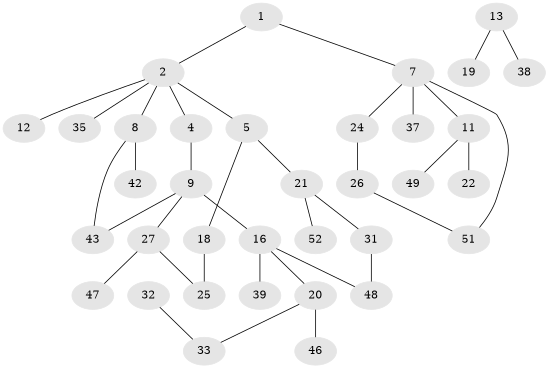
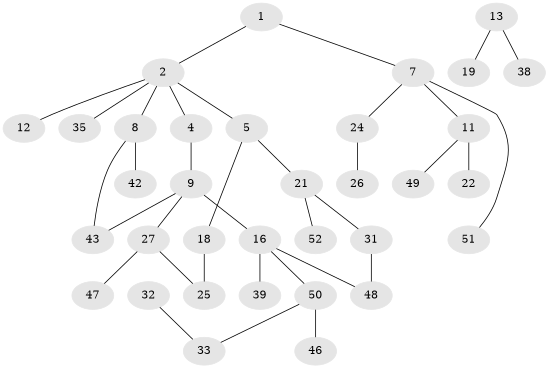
node "37": removed
edge "26" -- "51": removed
node "20": label "20" -> "50"
